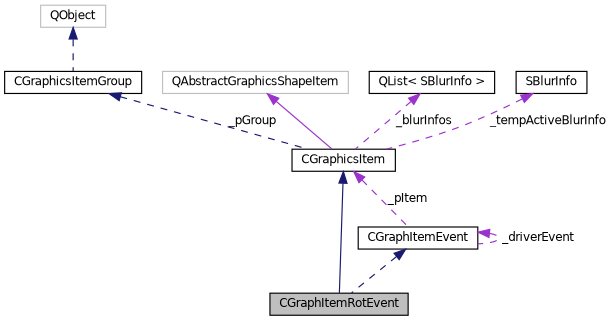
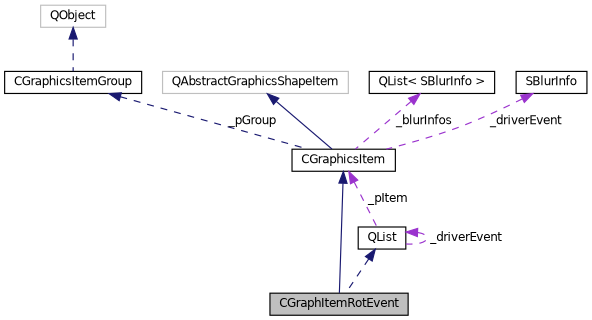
edge "CGraphicsItem" -> "SBlurInfo": label " _tempActiveBlurInfo" -> " _driverEvent"
edge "CGraphicsItem" -> "QAbstractGraphicsShapeItem": color darkorchid3 -> midnightblue
node "CGraphItemEvent": label "CGraphItemEvent" -> "QList"
